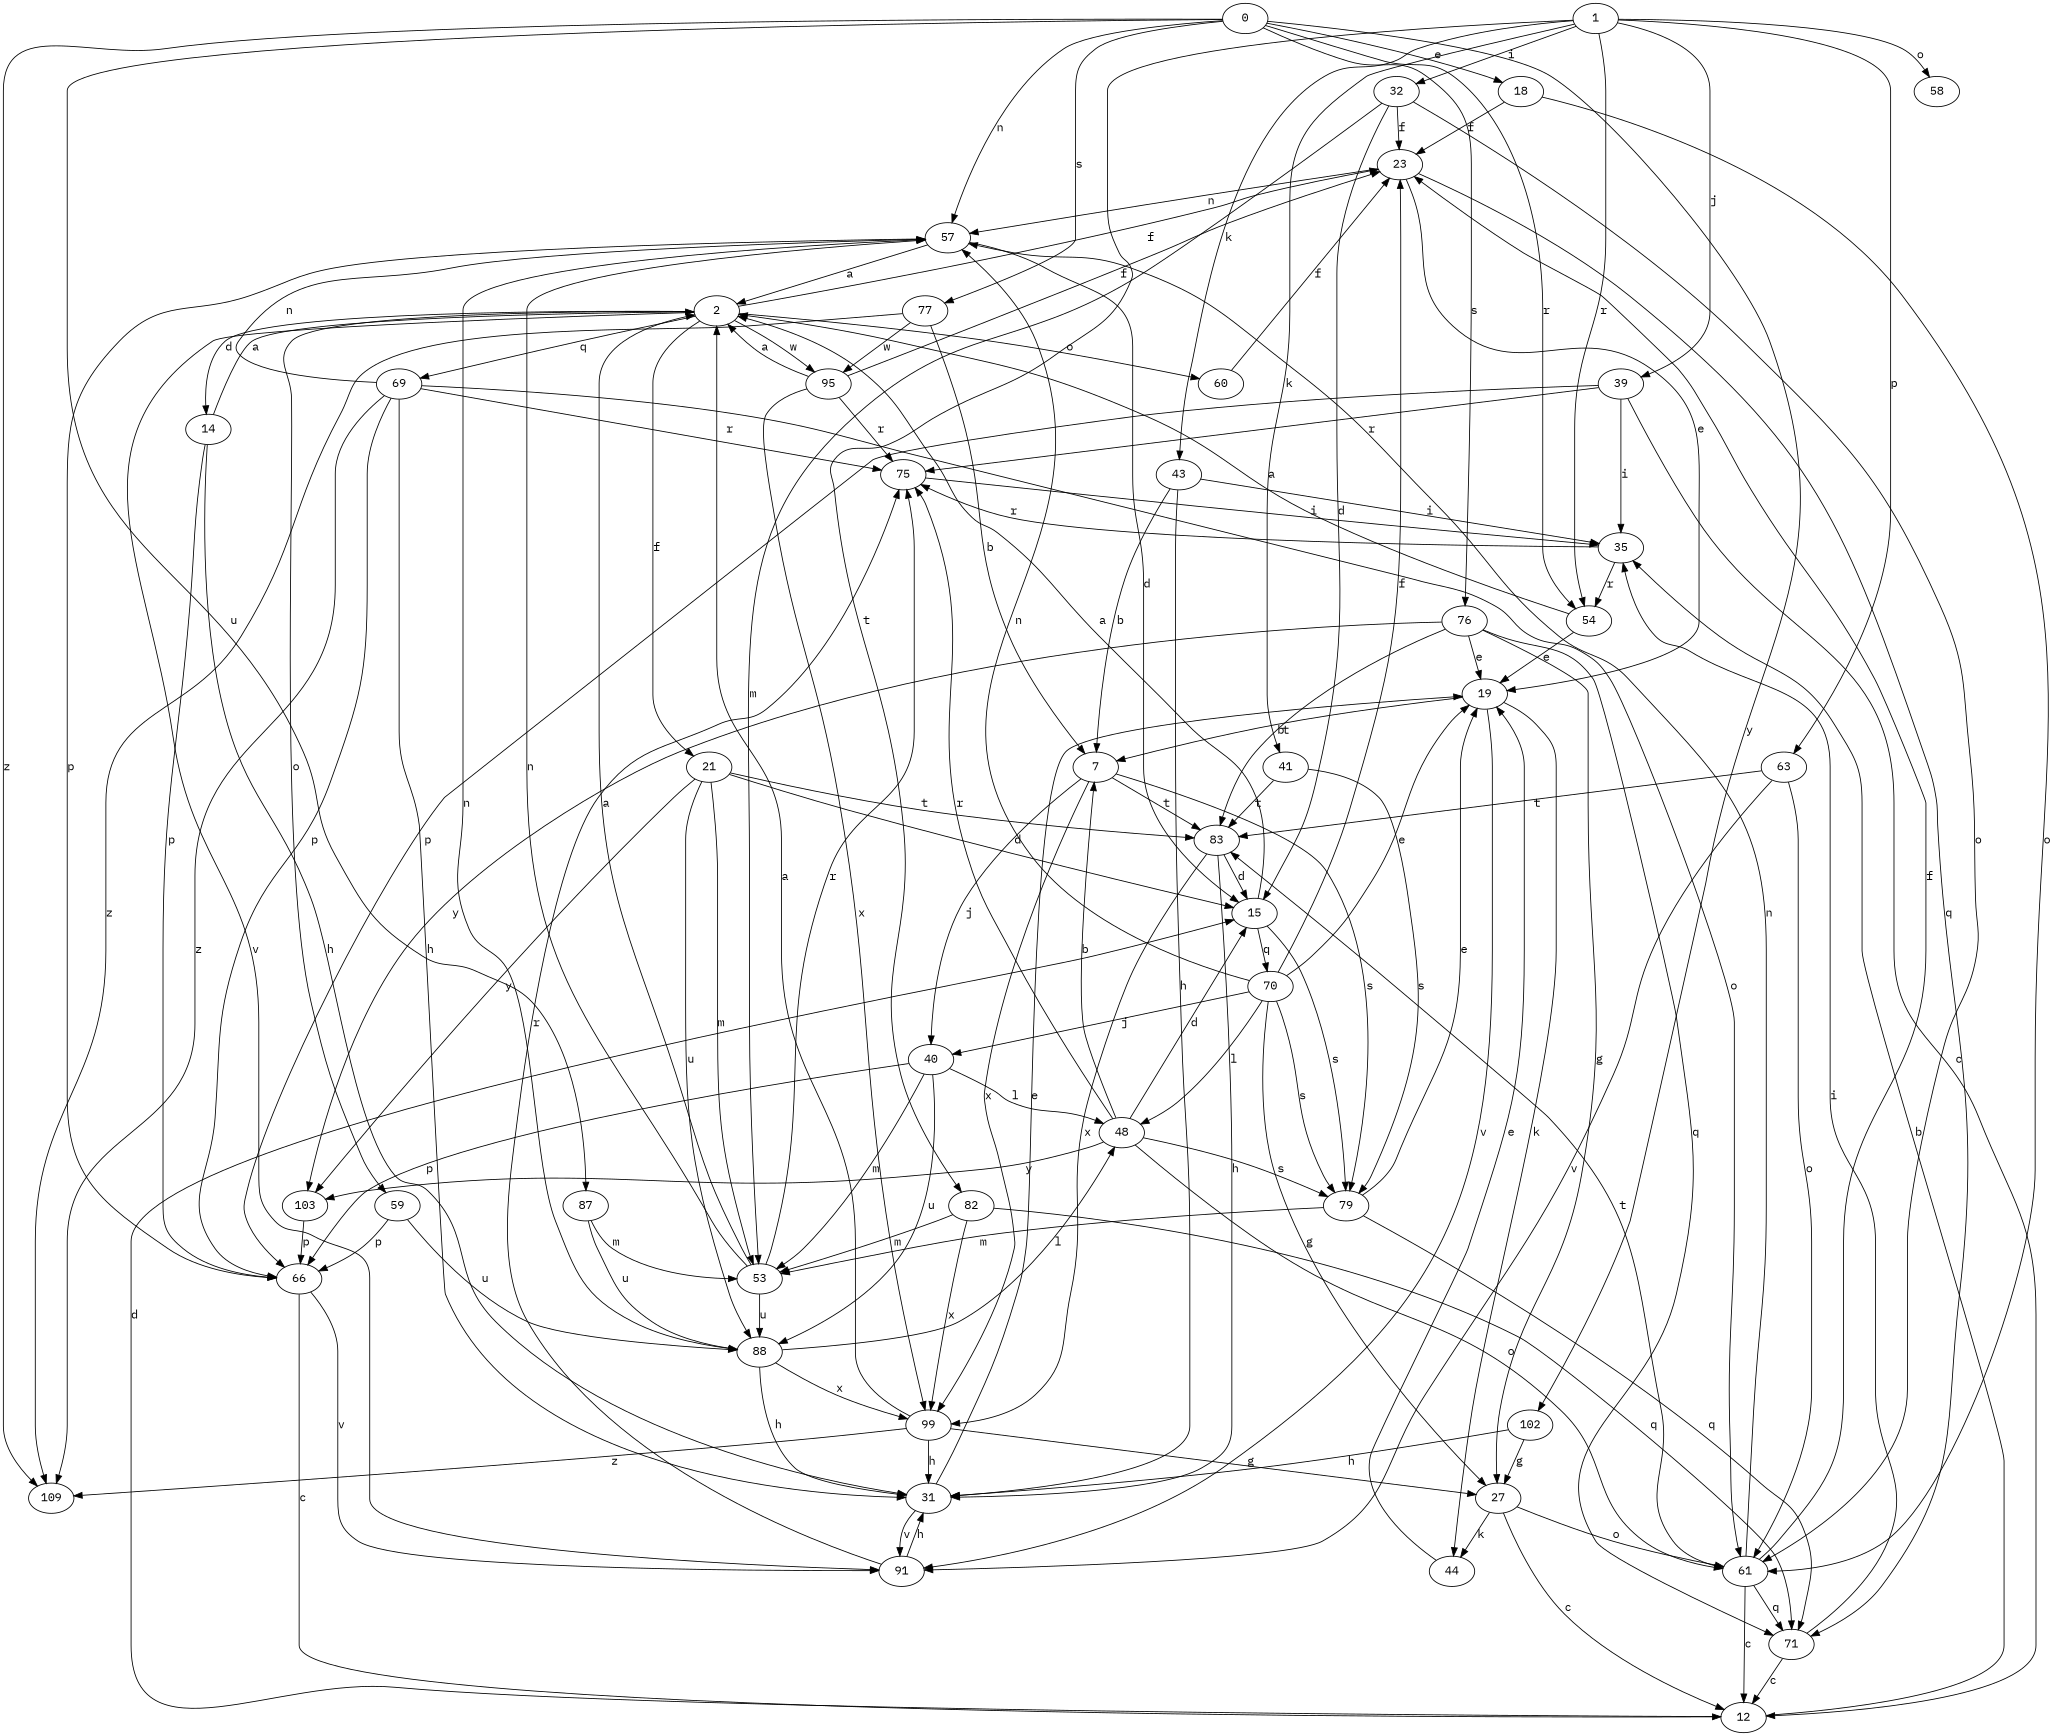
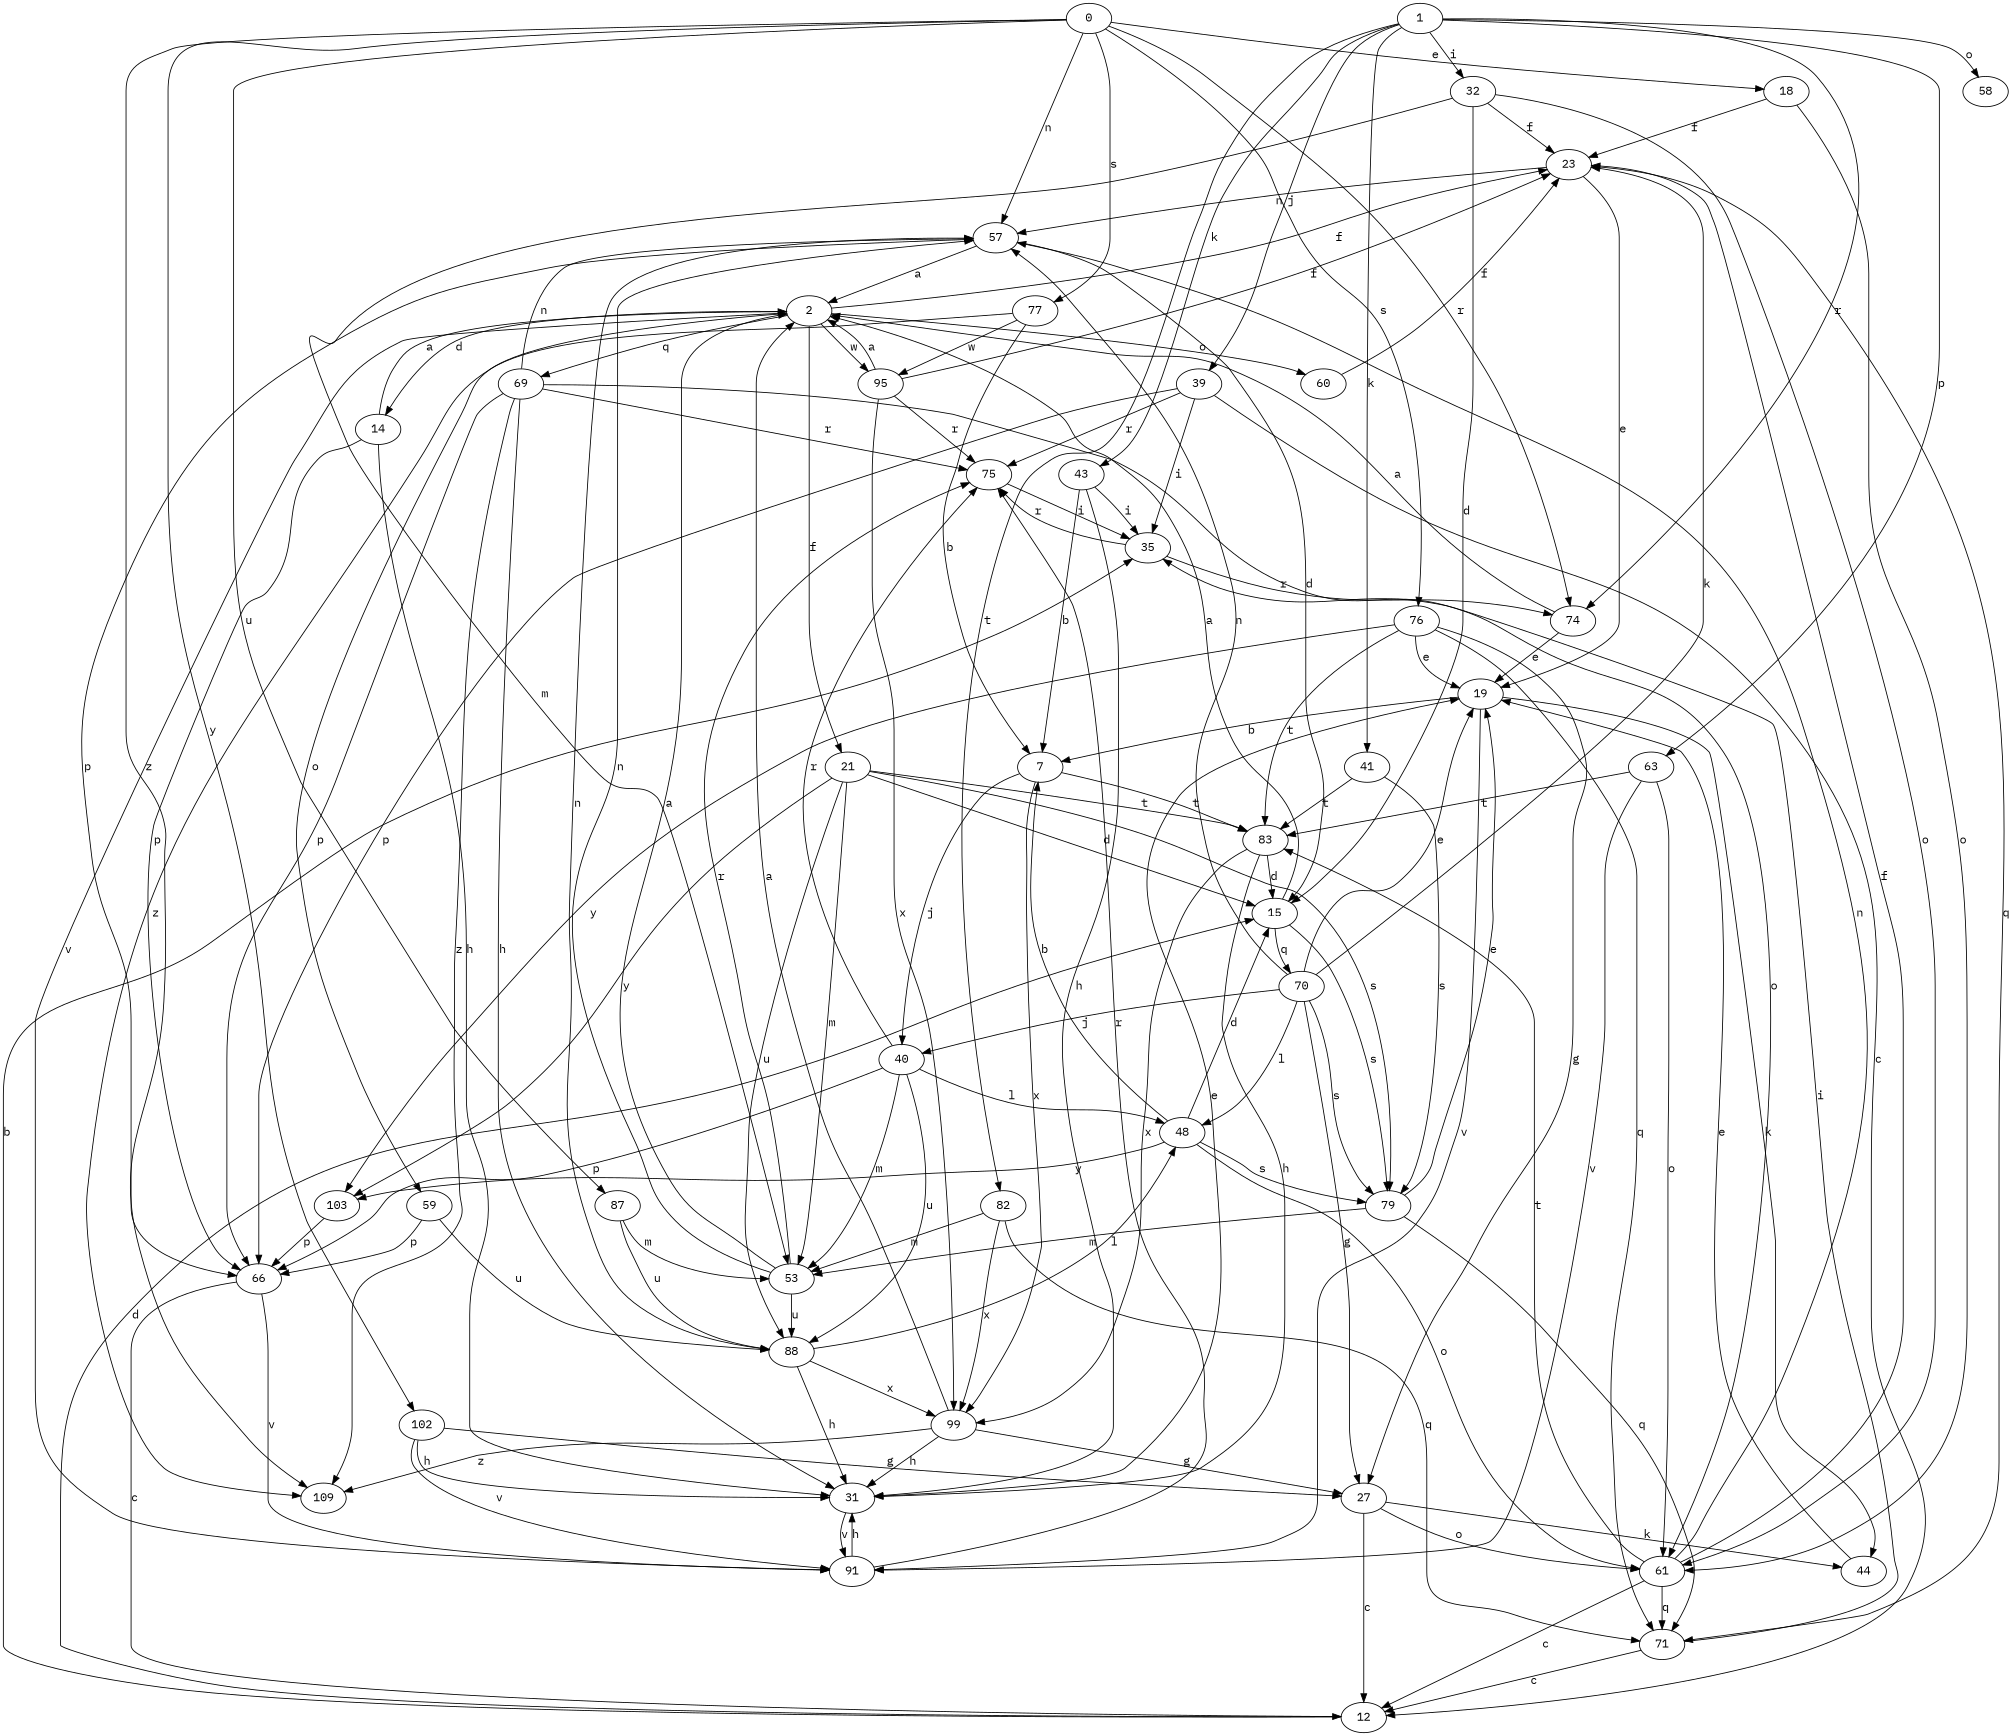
edge "70" -> "23": label "f" -> "k"
node "54": label "54" -> "74"
edge "48" -> "75": now "40" -> "75"
edge "7" -> "79": now "21" -> "79"
edge "102" -> "91": added, label "v"
